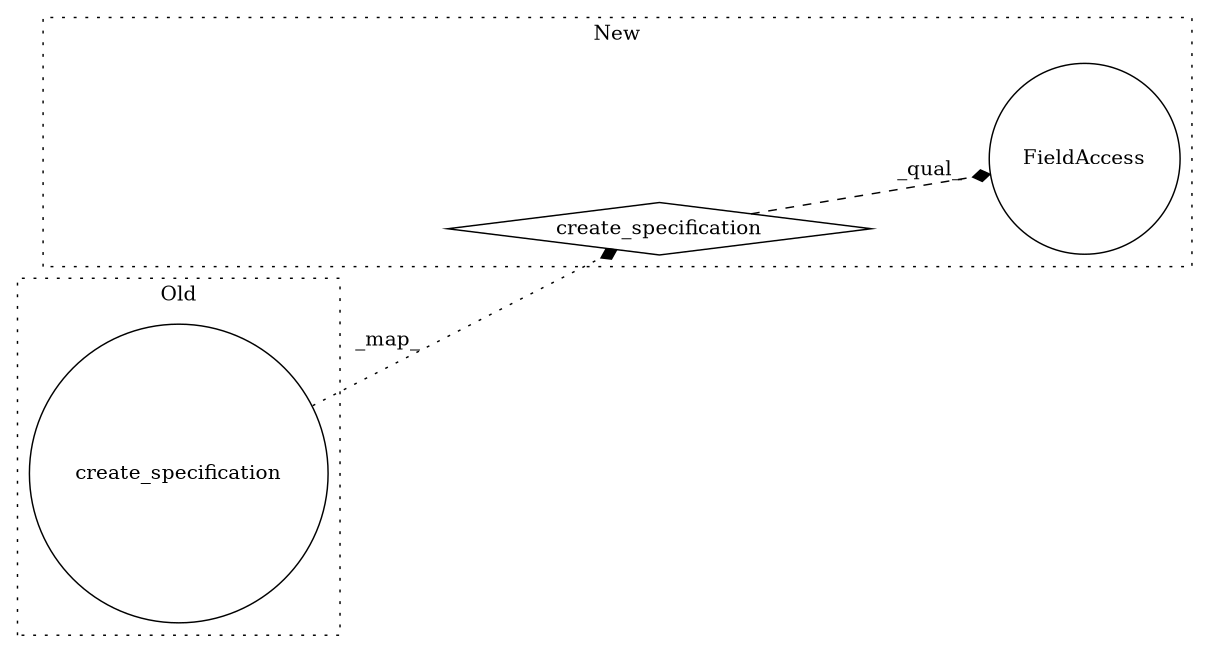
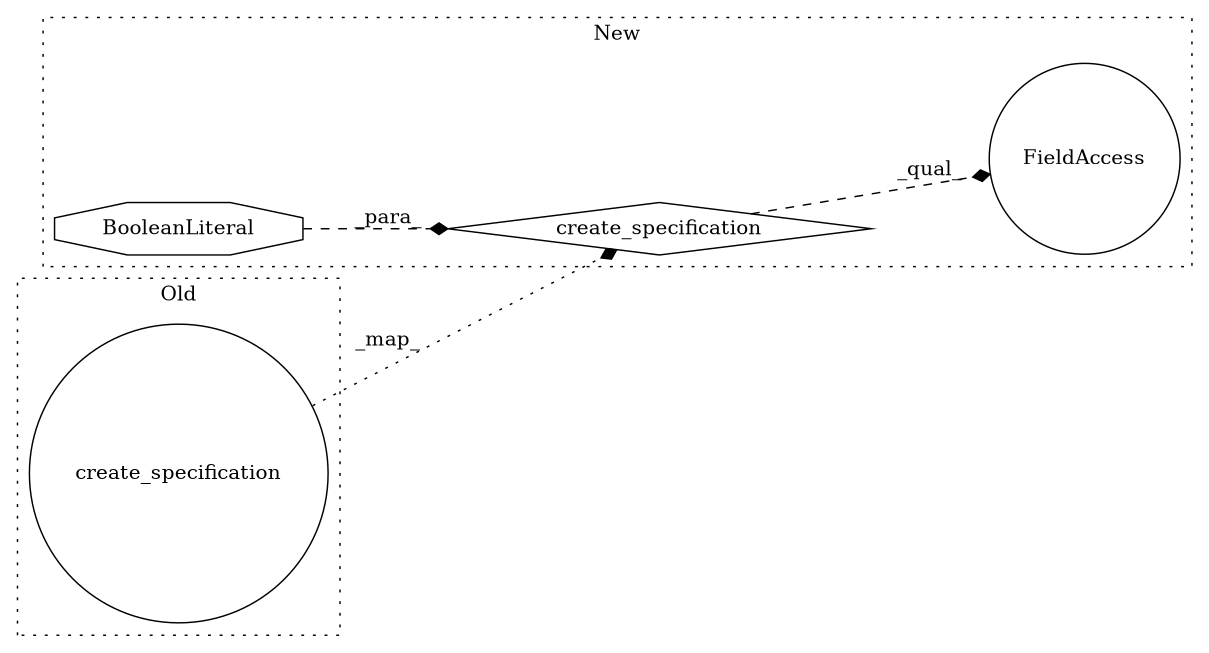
node "BooleanLiteral": added
